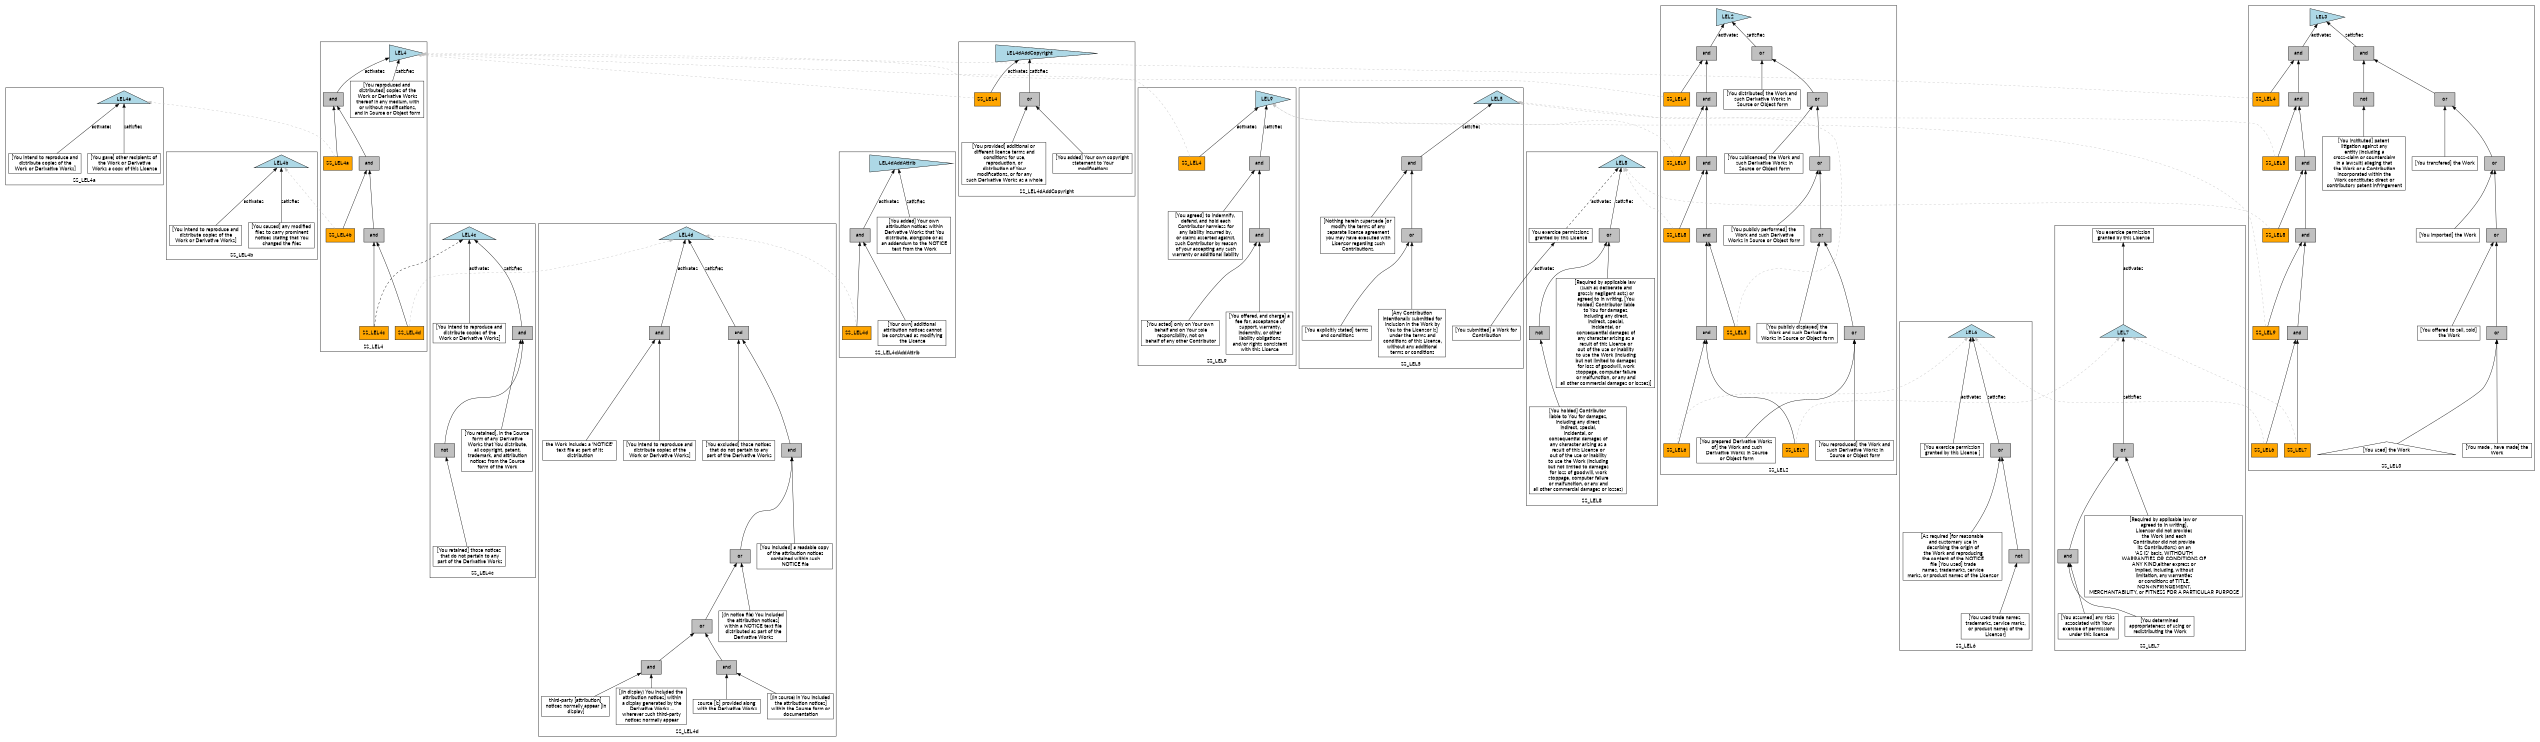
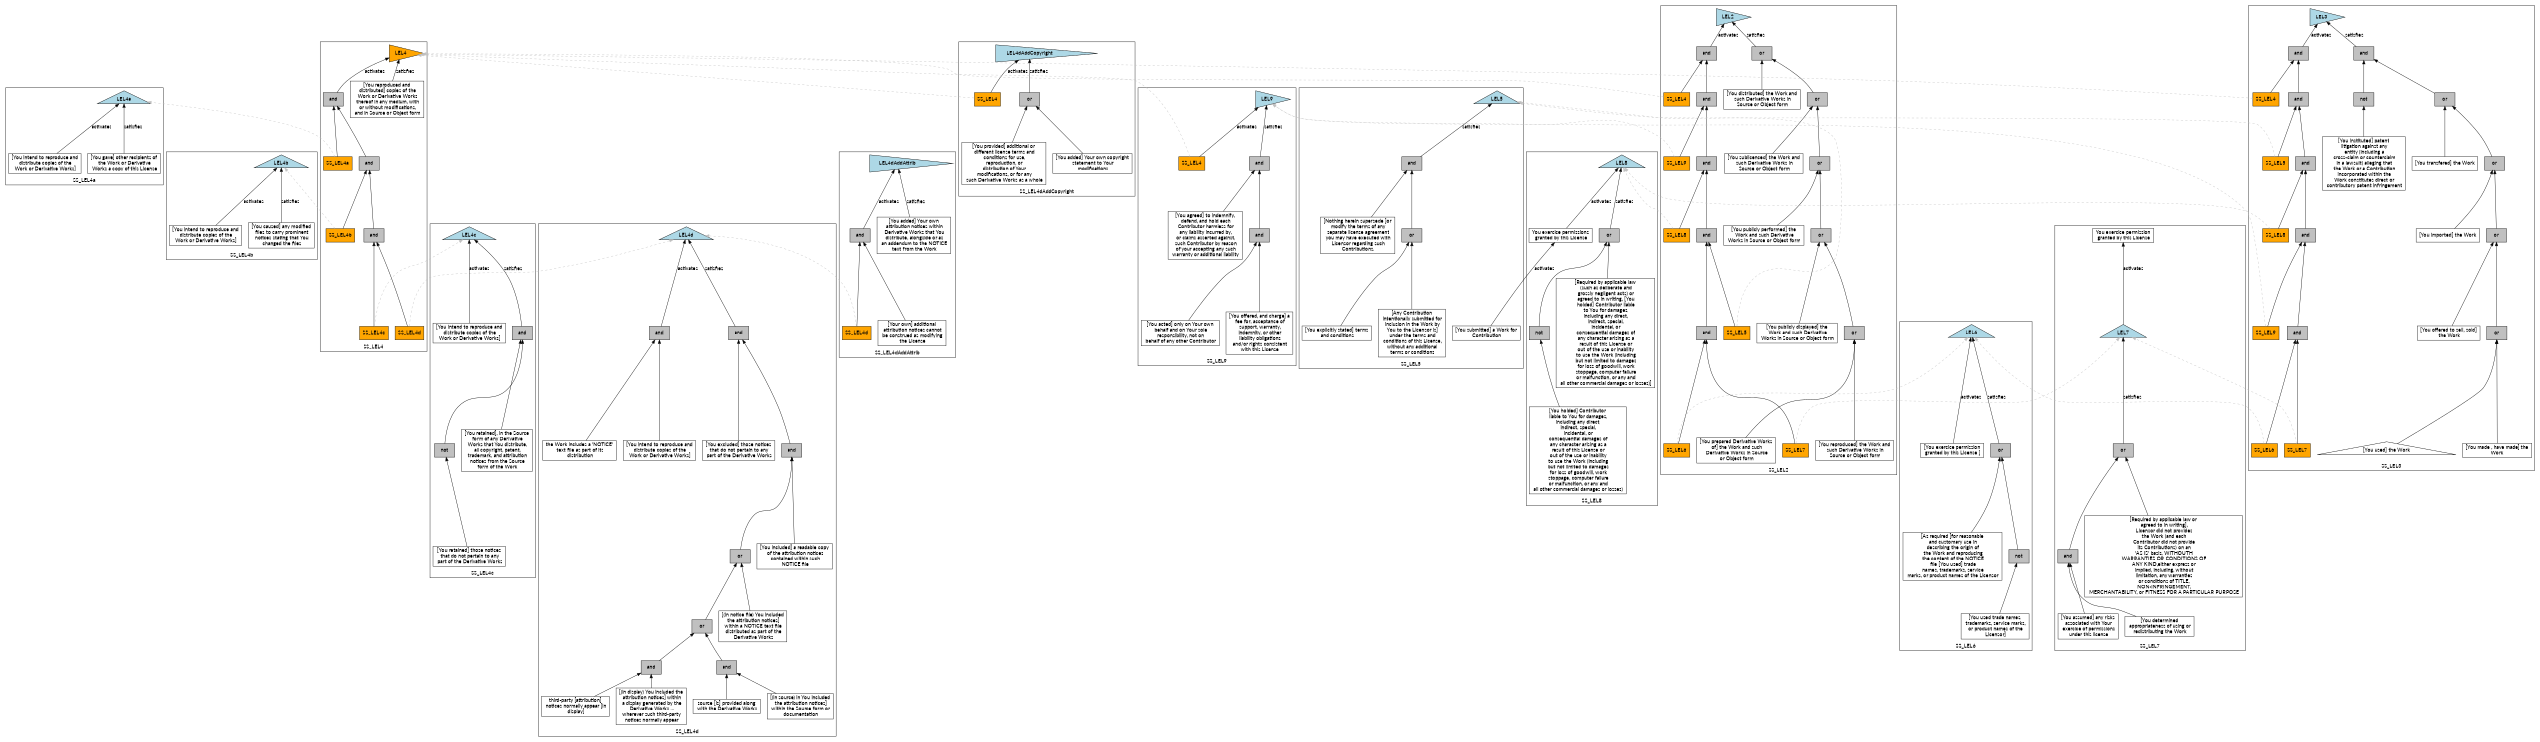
node "LEL4": fillcolor lightblue -> orange
edge "You exercice permissions granted by this License" -> "LEL8": style dashed -> solid
edge "SS_LEL4c" -> "LEL4c": color black -> grey
